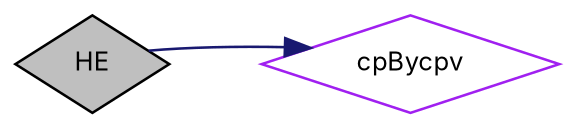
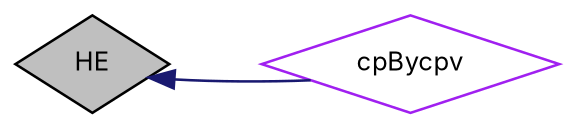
edge "HE" -> "cpBycpv": reversed
